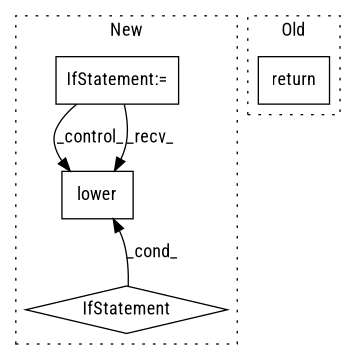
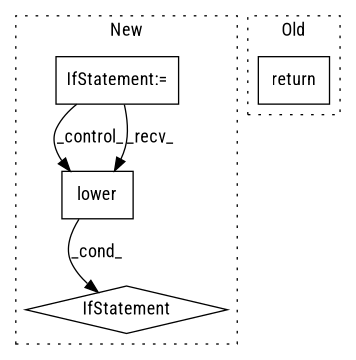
edge "IfStatement" -> "lower": reversed
